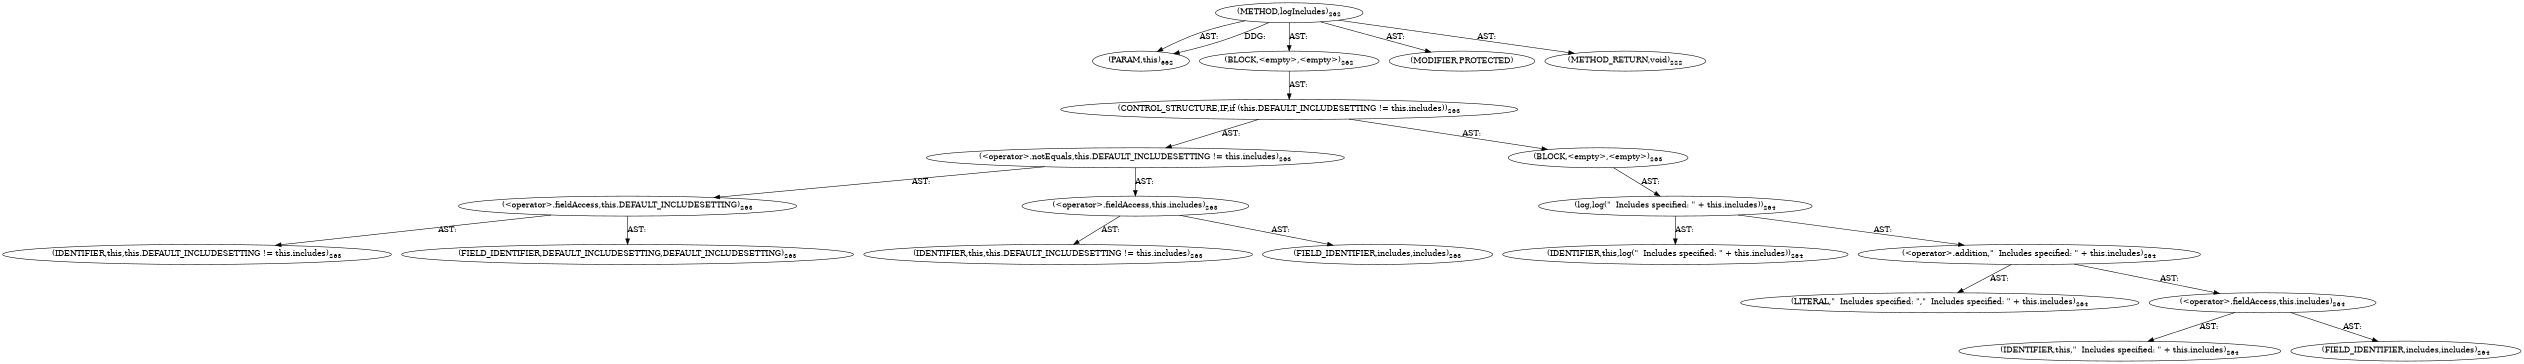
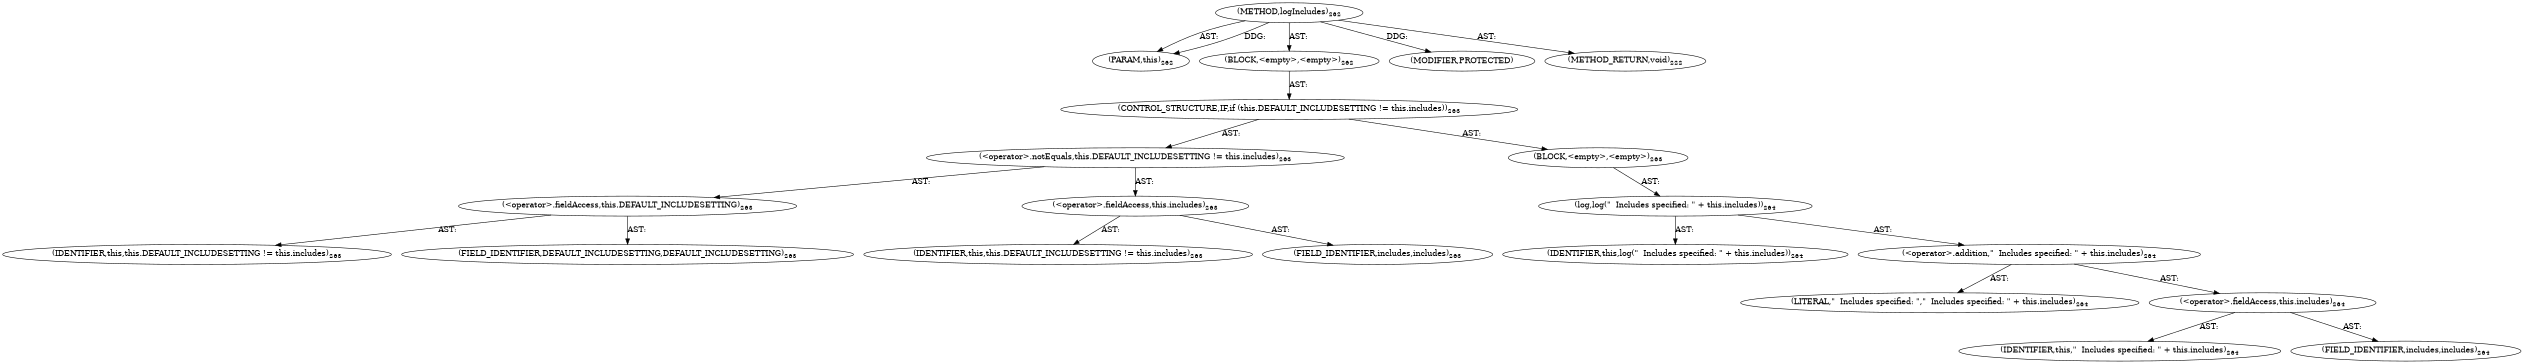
edge "(METHOD,logIncludes)" -> "(MODIFIER,PROTECTED)": label "AST: " -> "DDG: "
node "(PARAM,this)": text "662" -> "262"
